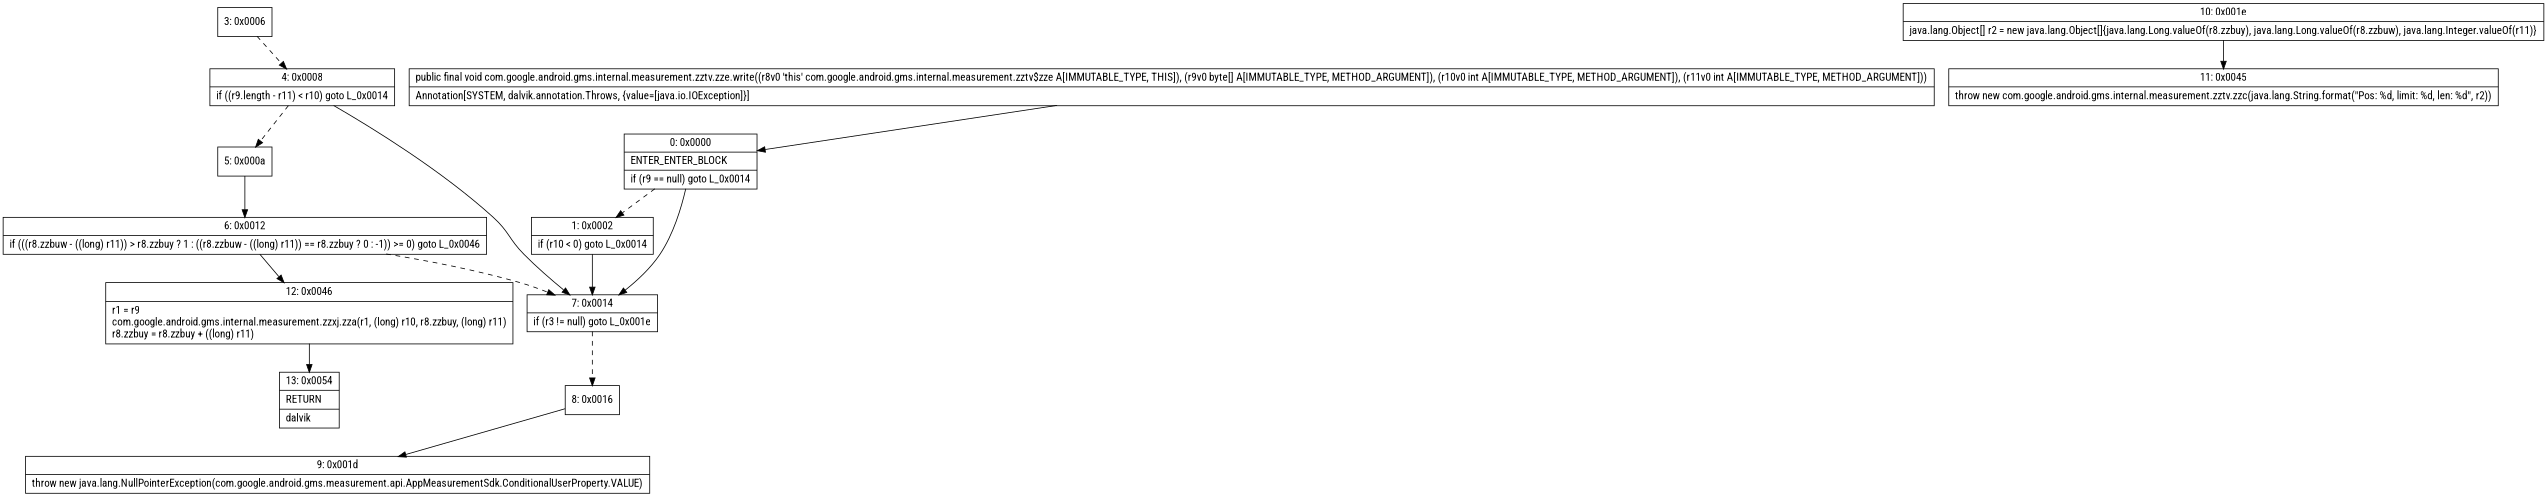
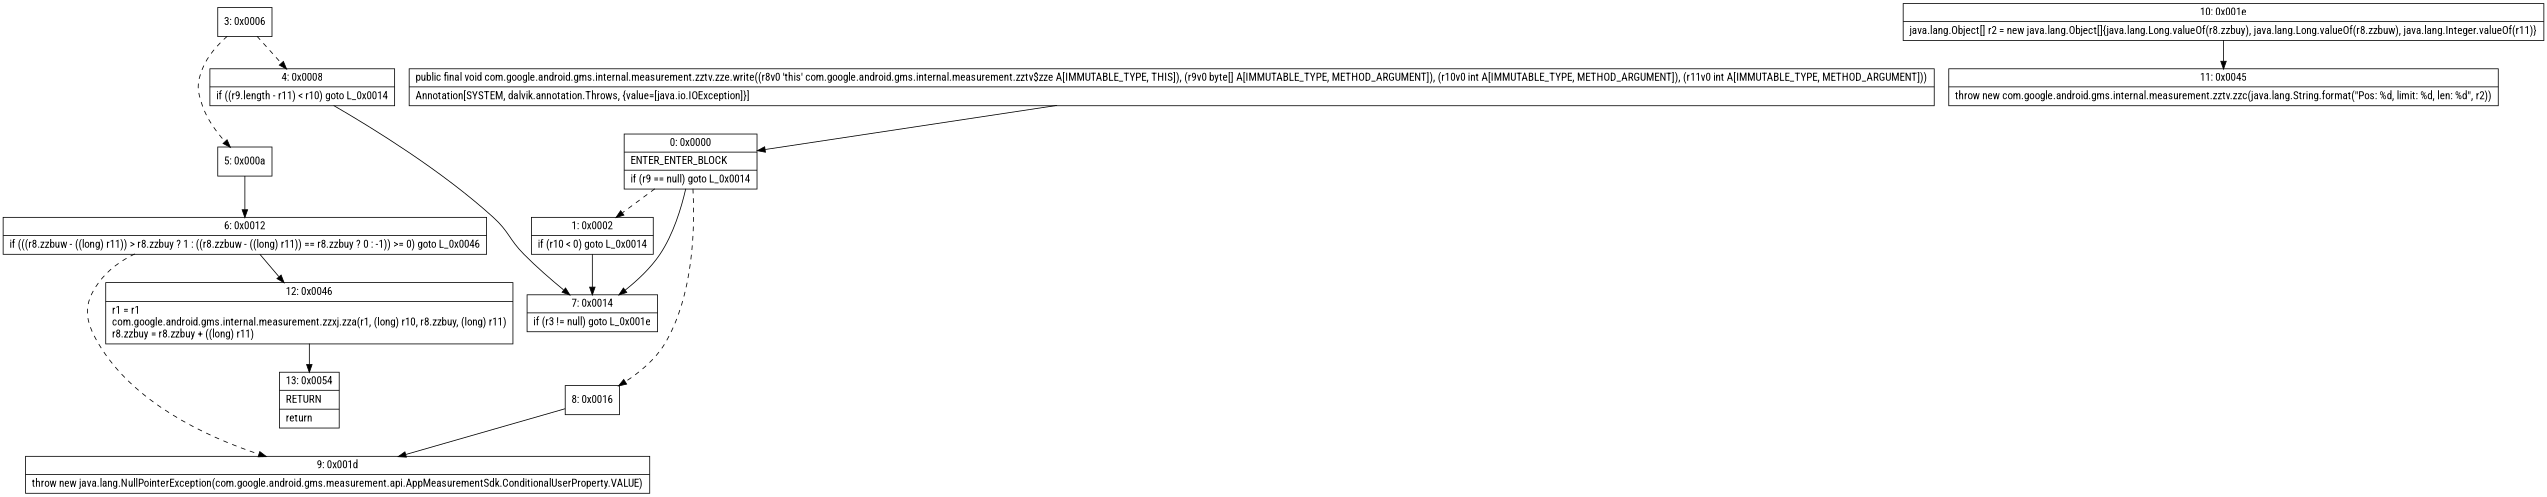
edge "4: 0x0008" -> "5: 0x000a": now "3: 0x0006" -> "5: 0x000a"
edge "6: 0x0012" -> "7: 0x0014": now "6: 0x0012" -> "9: 0x001d"
node "12: 0x0046": text "r1 = r9" -> "r1 = r1"
edge "7: 0x0014" -> "8: 0x0016": now "0: 0x0000" -> "8: 0x0016"
node "13: 0x0054": text "dalvik" -> "return"
